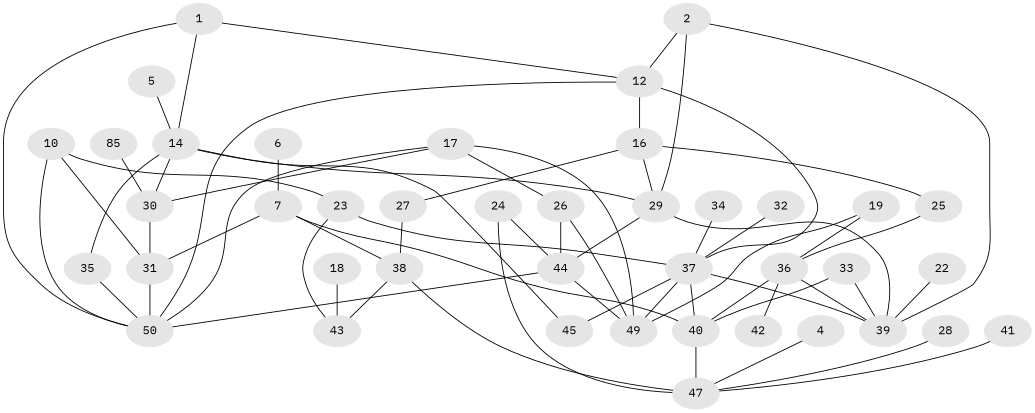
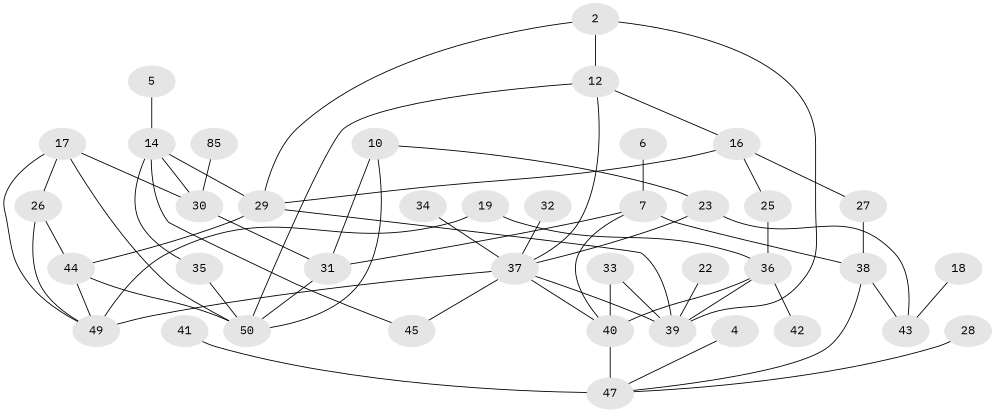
node "1": removed
node "24": removed
